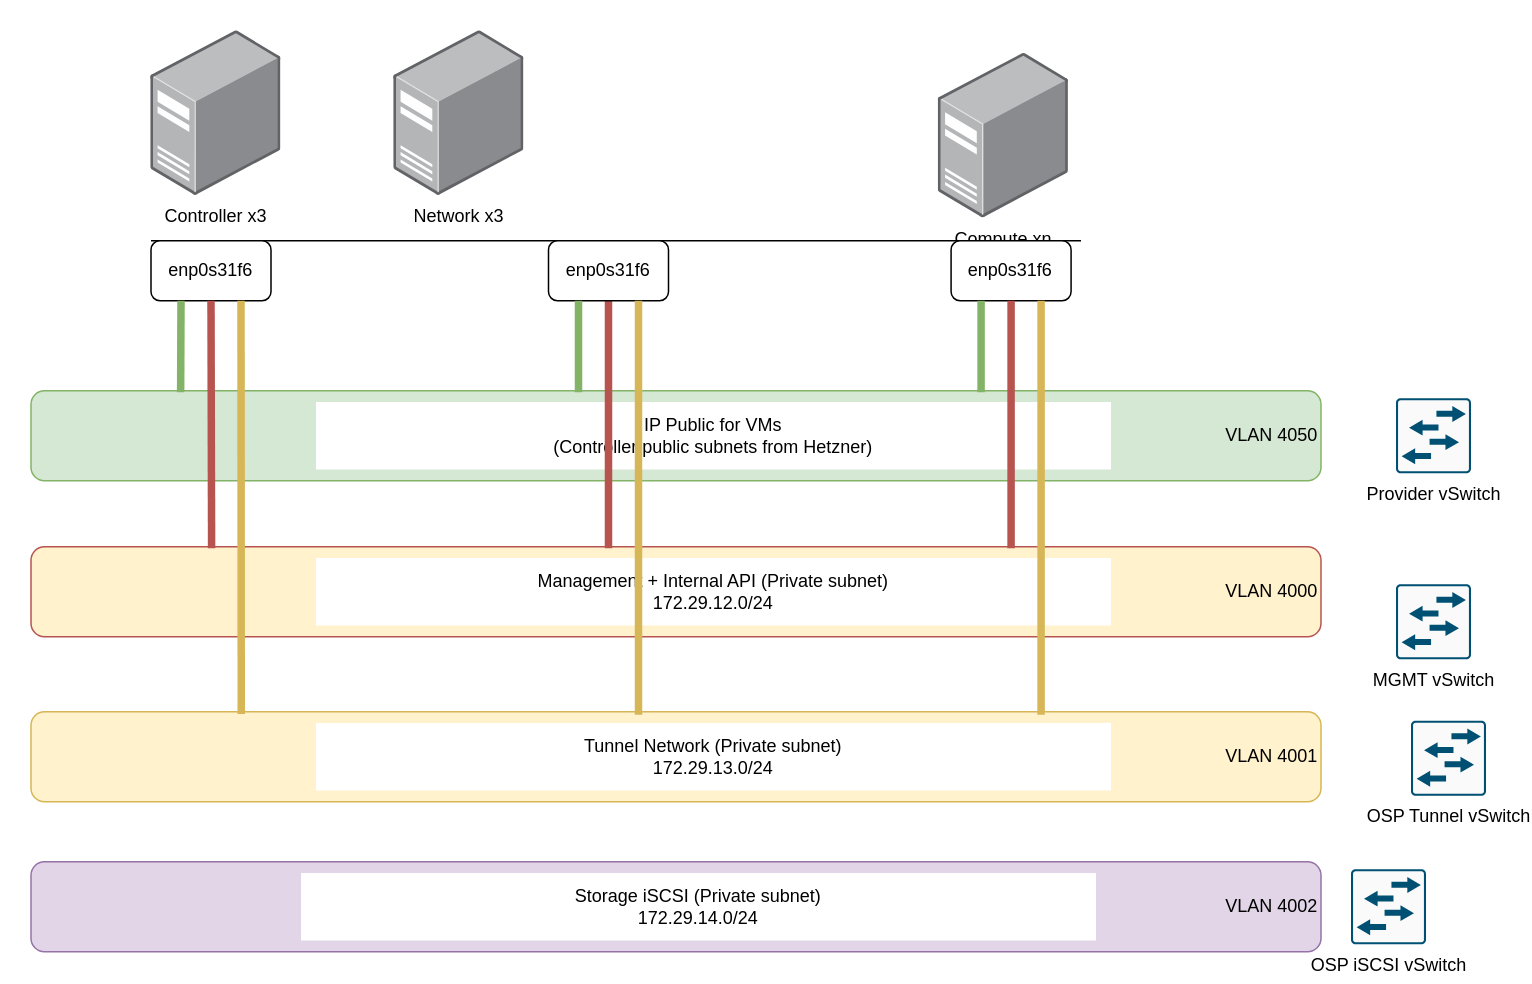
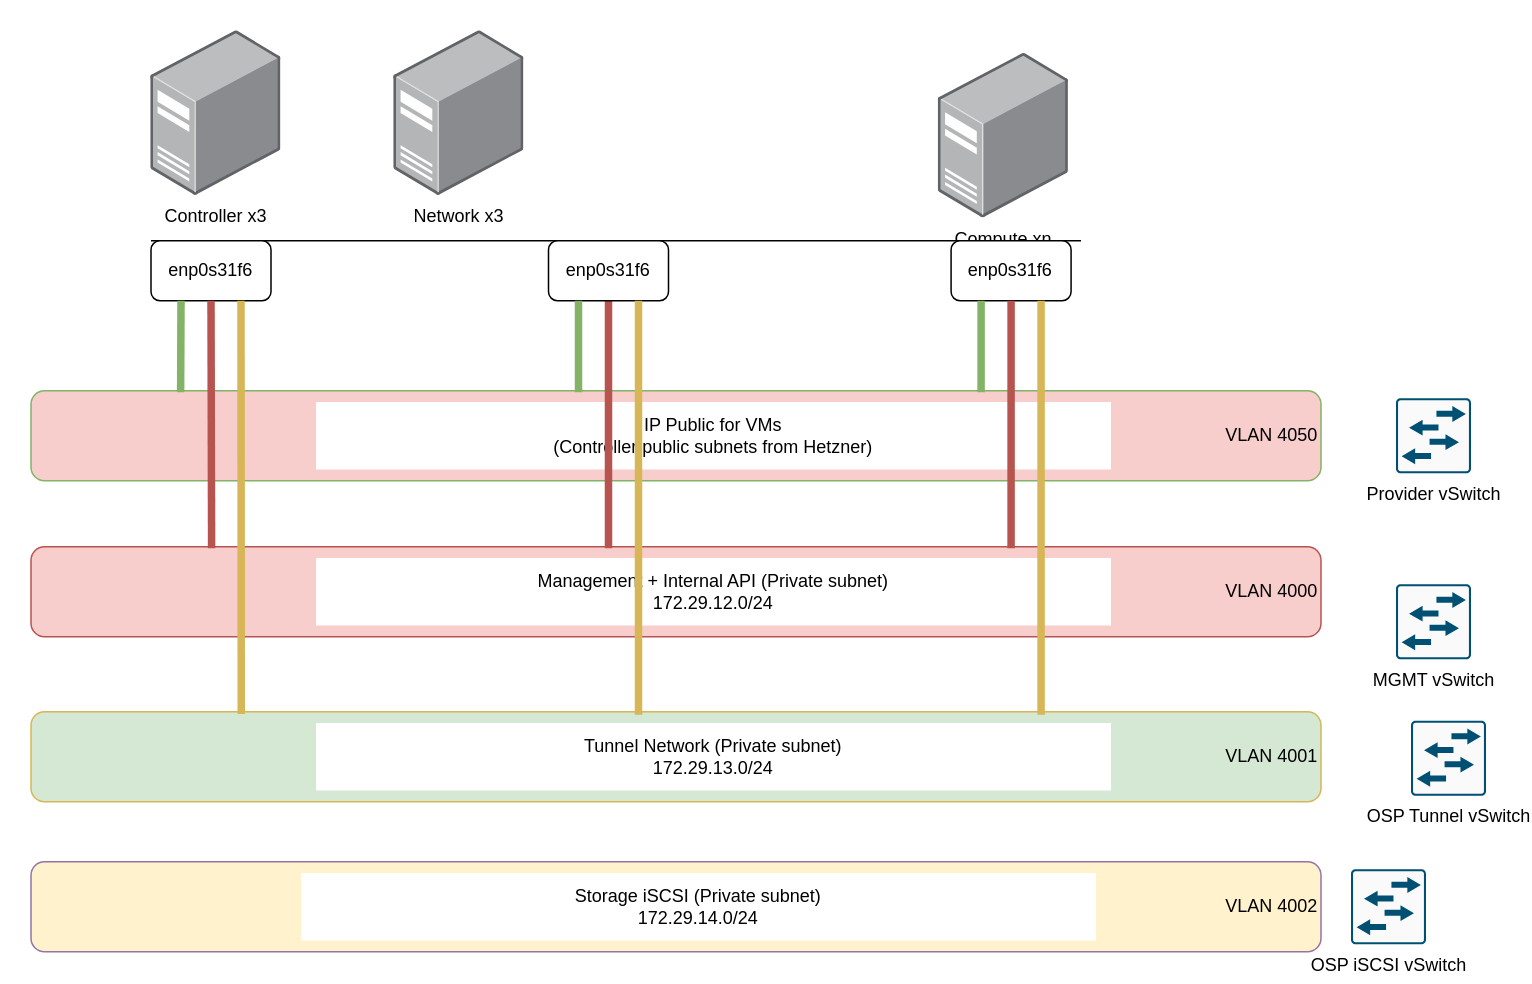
node "VLAN 4050": fillcolor #d5e8d4 -> #f8cecc
node "VLAN 4000": fillcolor #fff2cc -> #f8cecc
node "VLAN 4001": fillcolor #fff2cc -> #d5e8d4
node "VLAN 4002": fillcolor #e1d5e7 -> #fff2cc
